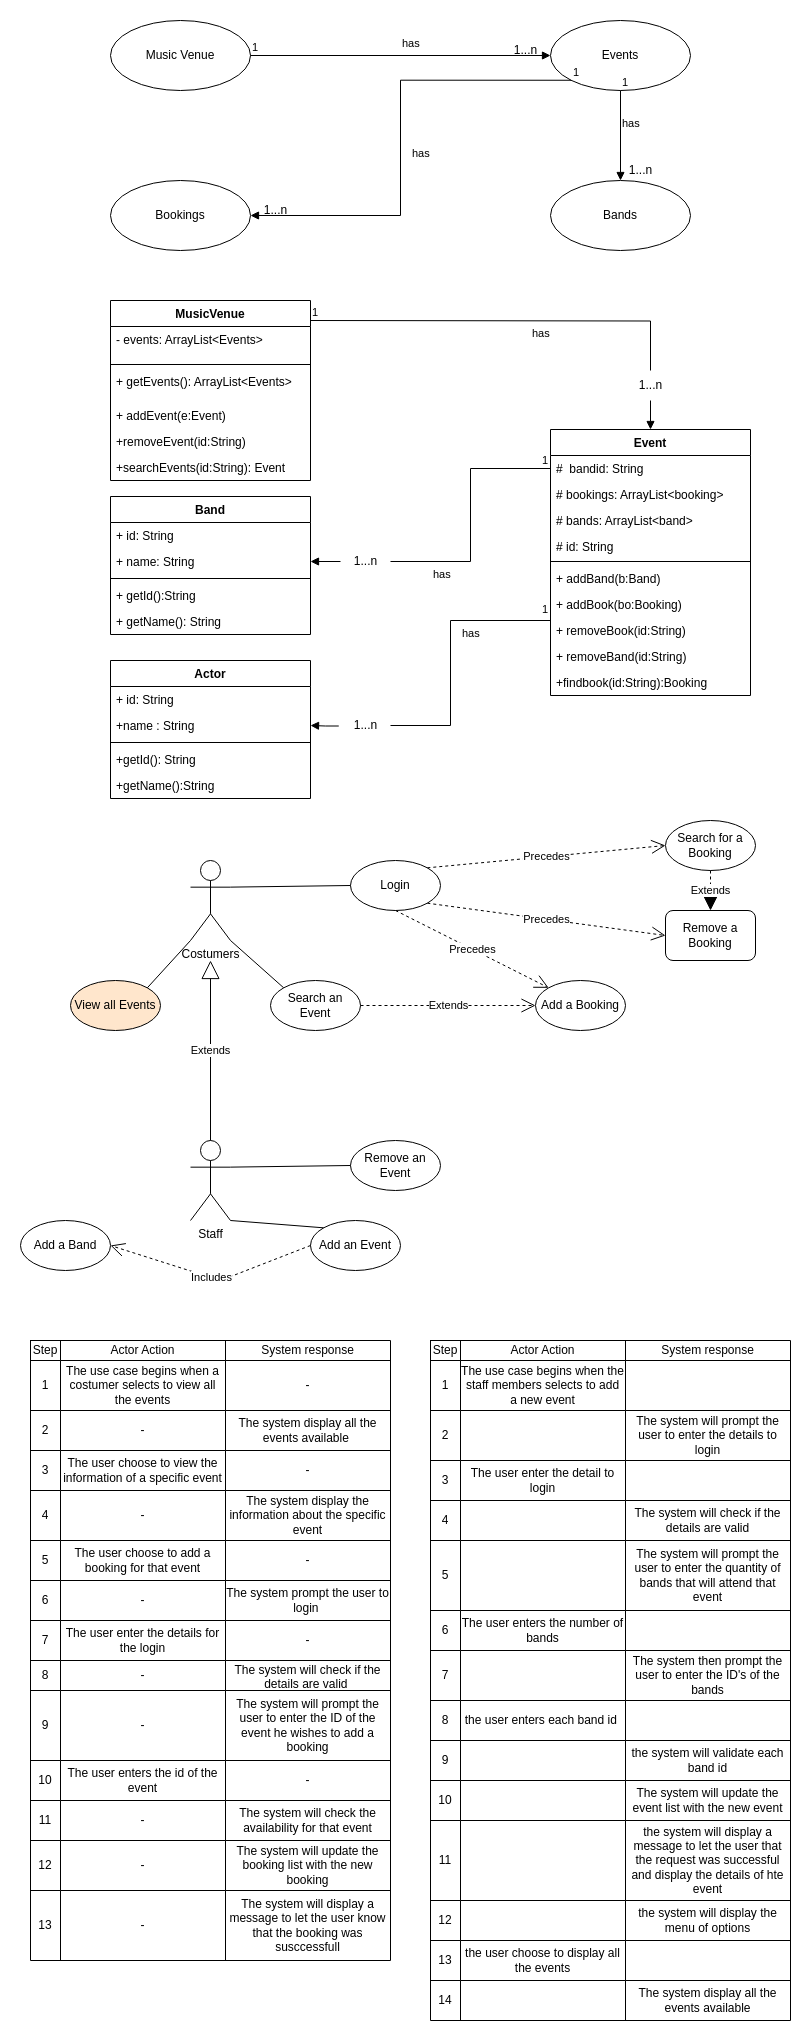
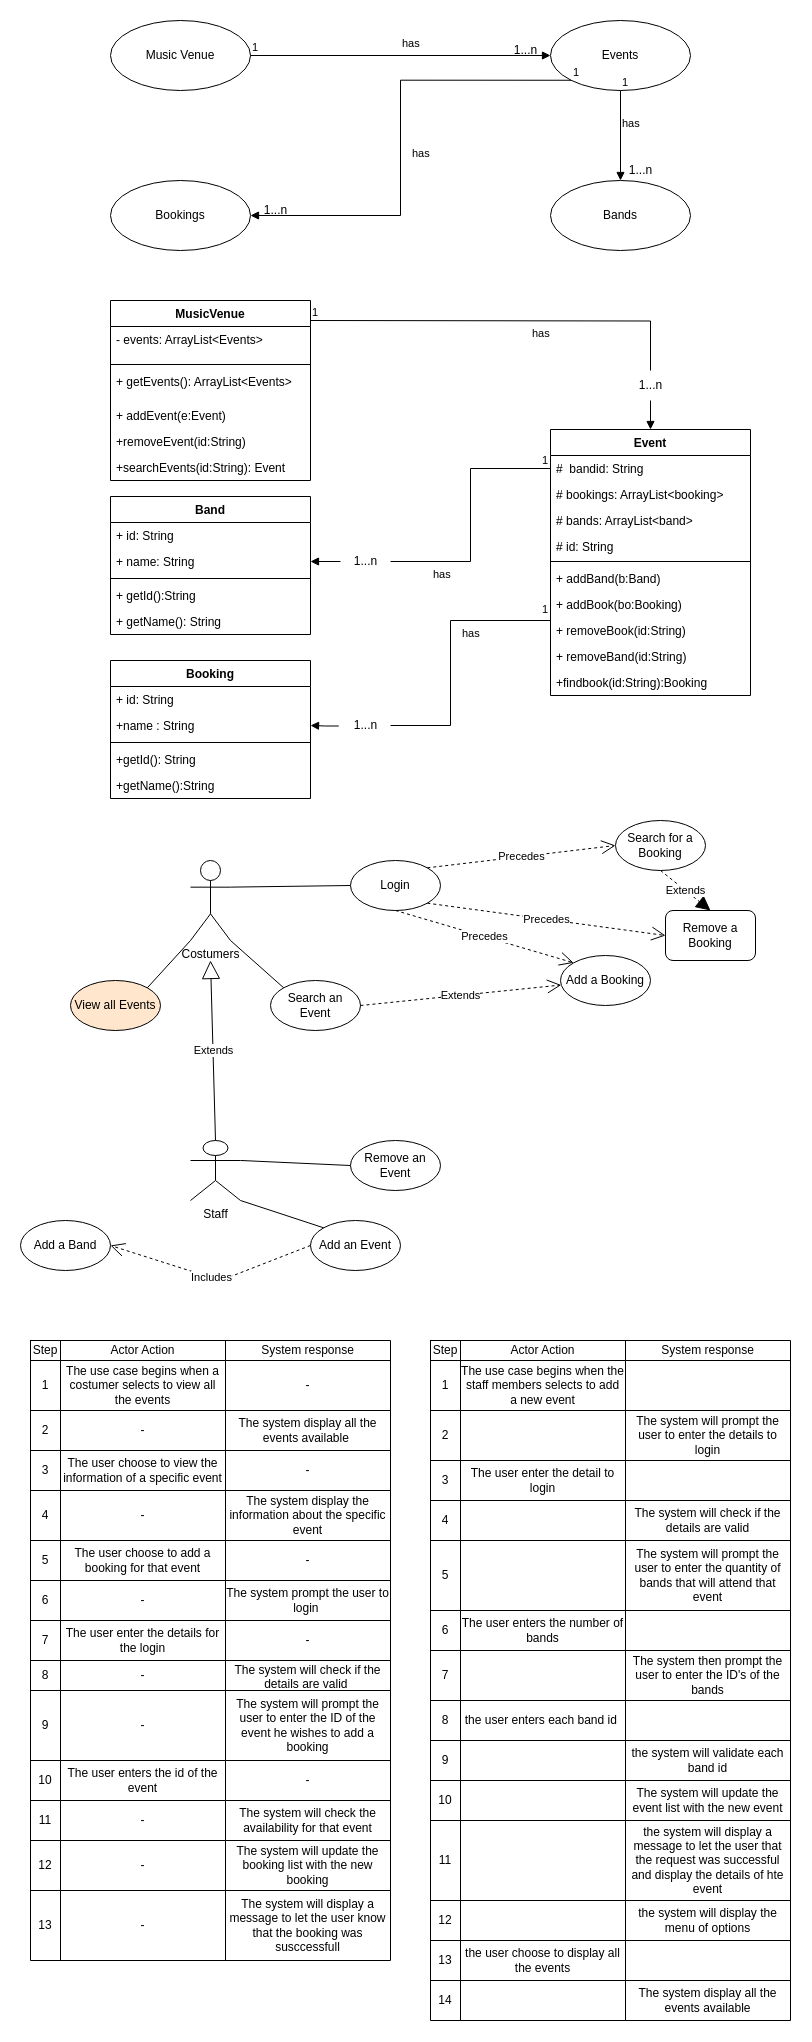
node "Actor": label "Actor" -> "Booking"
node "Search for a Booking": moved (711, 846) -> (661, 846)
node "Add a Booking": moved (581, 1006) -> (606, 981)
node "Staff": size 40x80 -> 50x60
